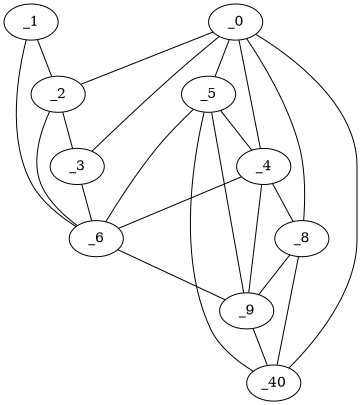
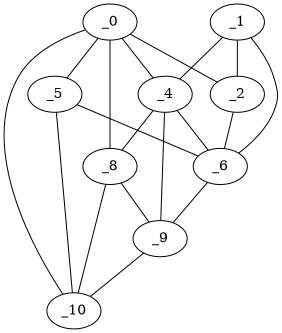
edge "_5" -- "_4": now "_1" -- "_4"
node "_3": removed
edge "_5" -- "_9": removed
node "_40": label "_40" -> "_10"
